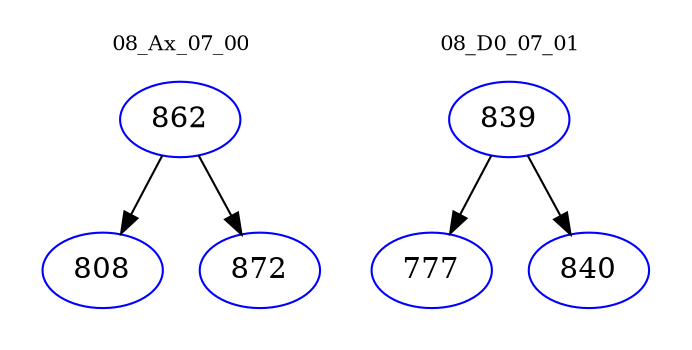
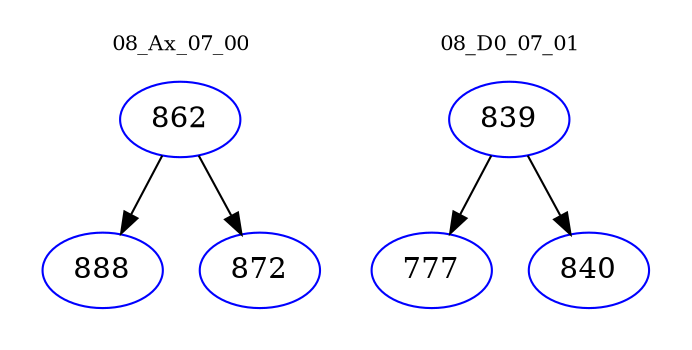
node "808": label "808" -> "888"
